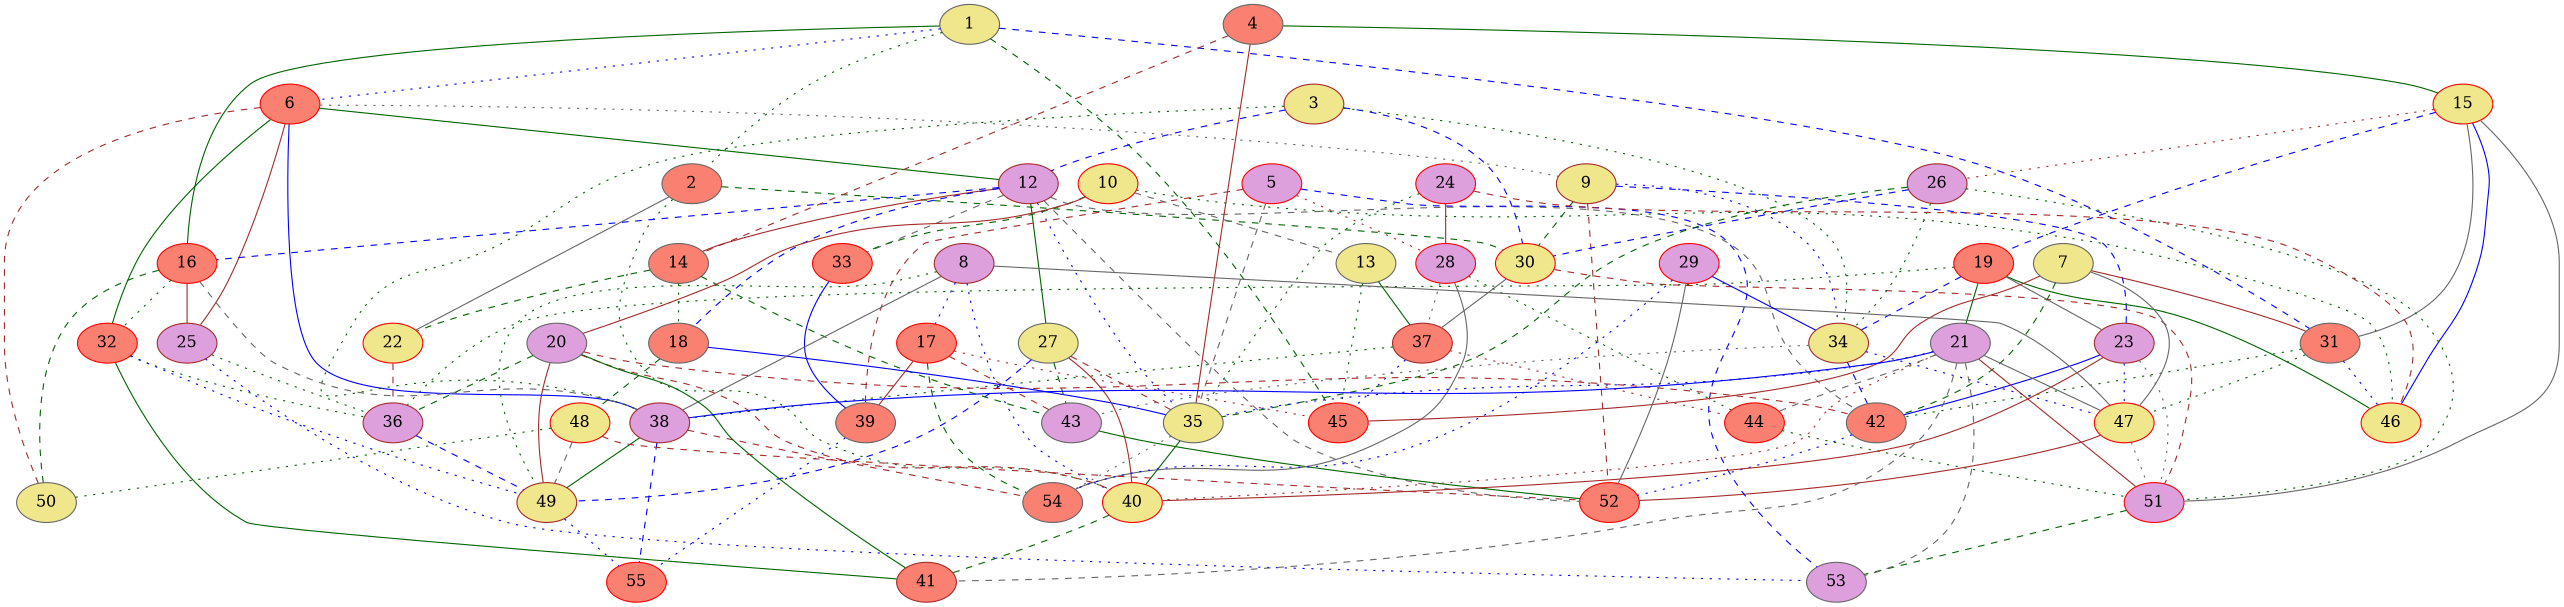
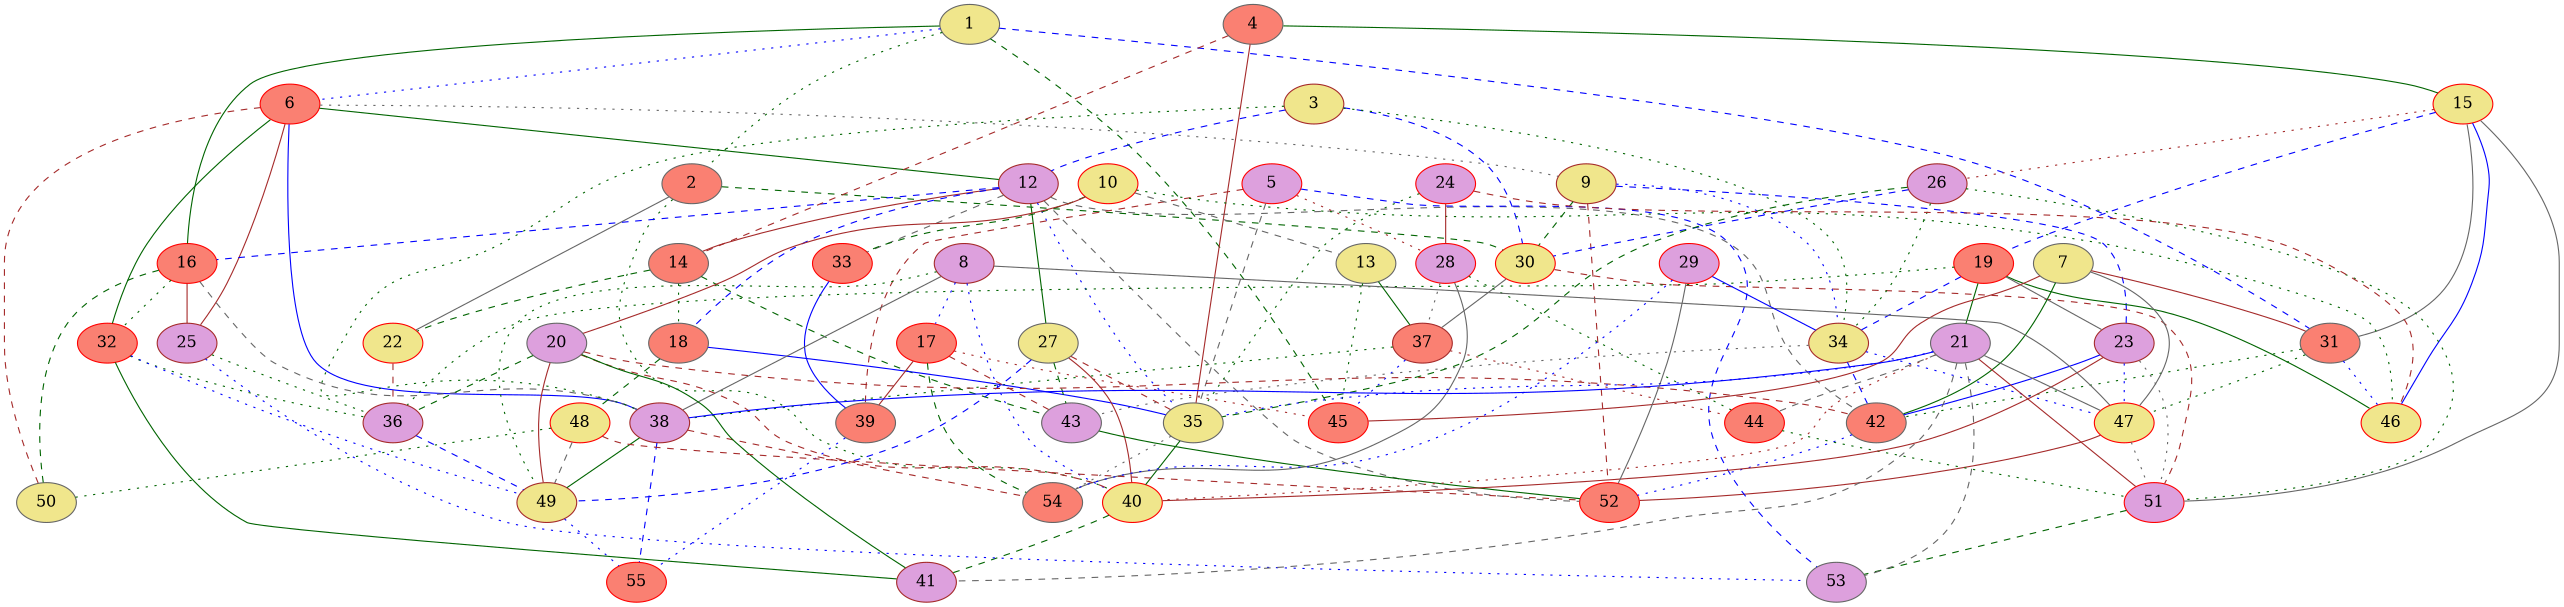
edge "7" -- "42": style dashed -> solid
node "41": fillcolor salmon -> plum
